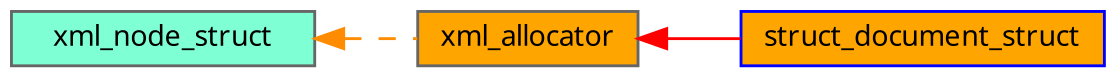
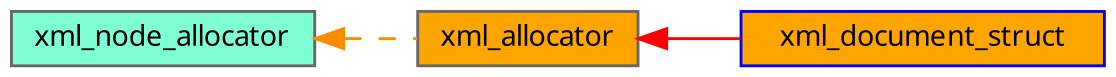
node "xml_node_struct": label "xml_node_struct" -> "xml_node_allocator"
node "struct_document_struct": label "struct_document_struct" -> "xml_document_struct"
